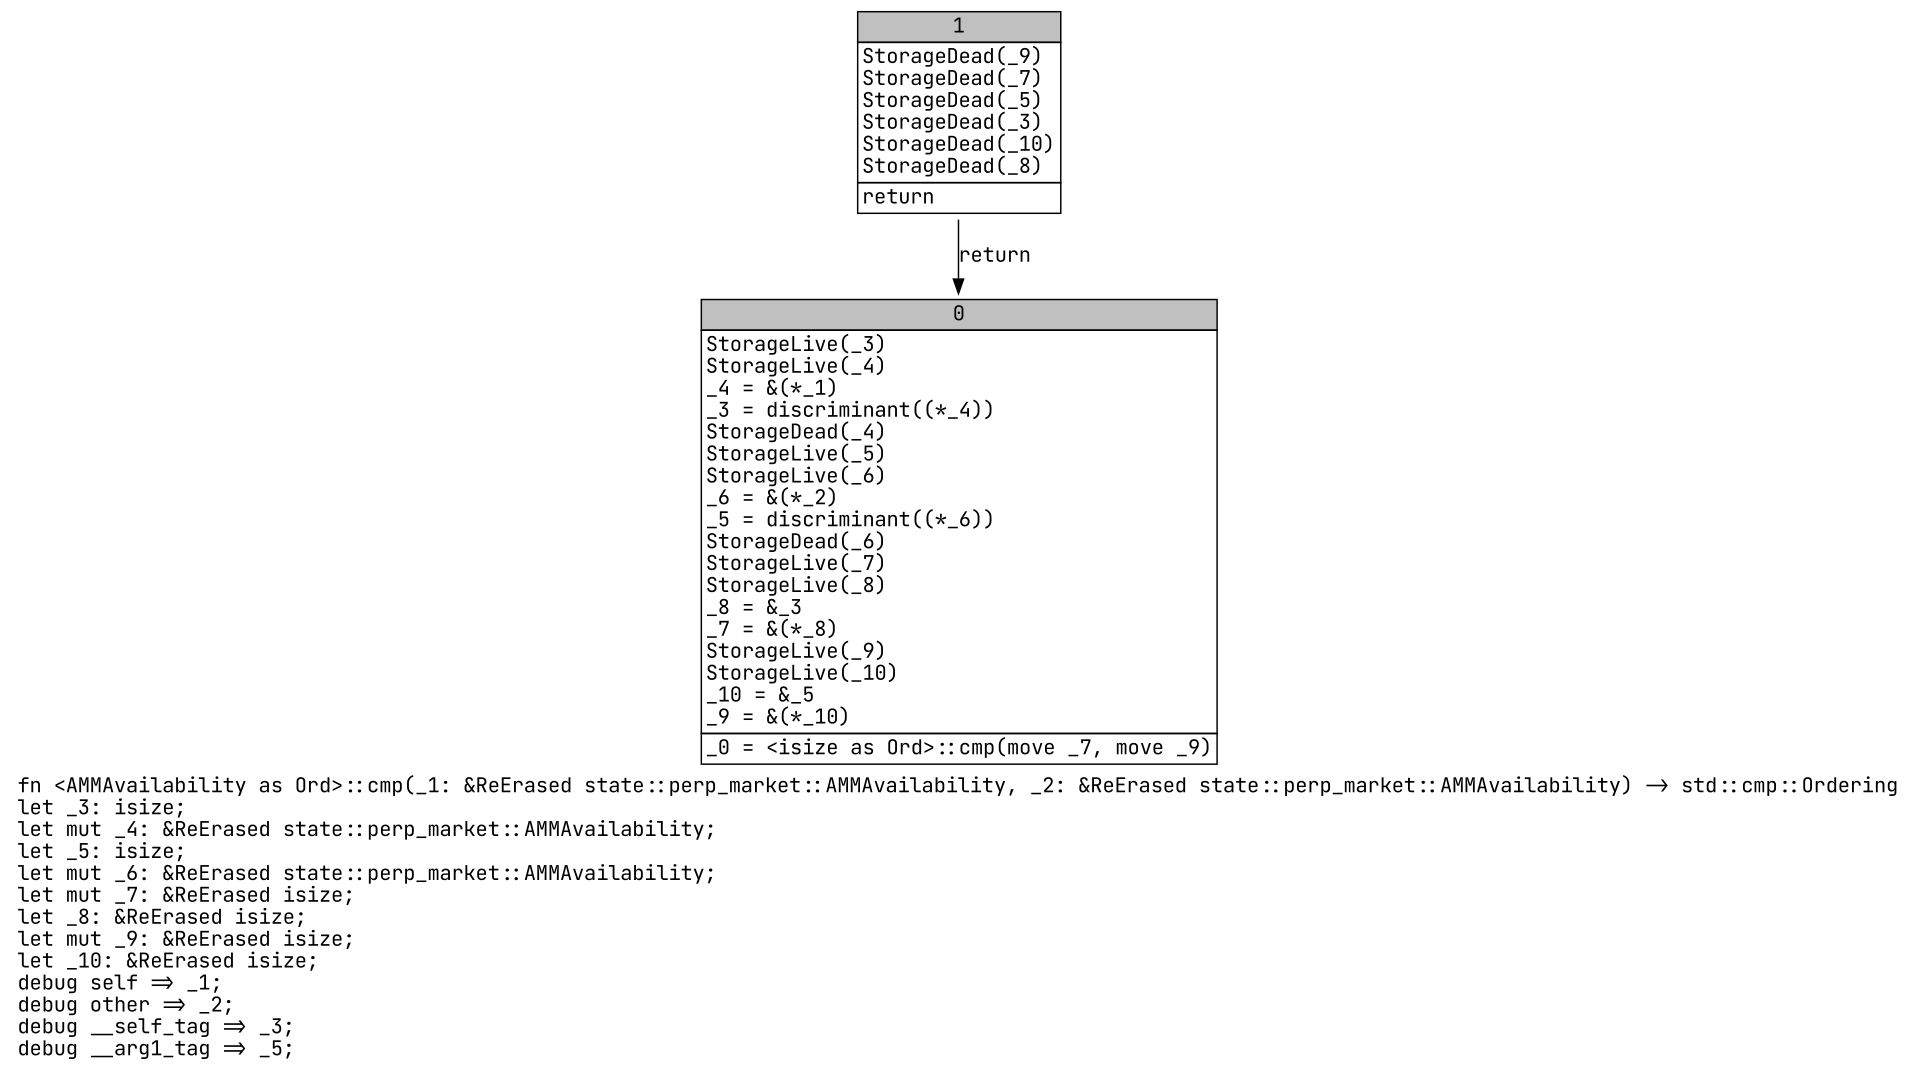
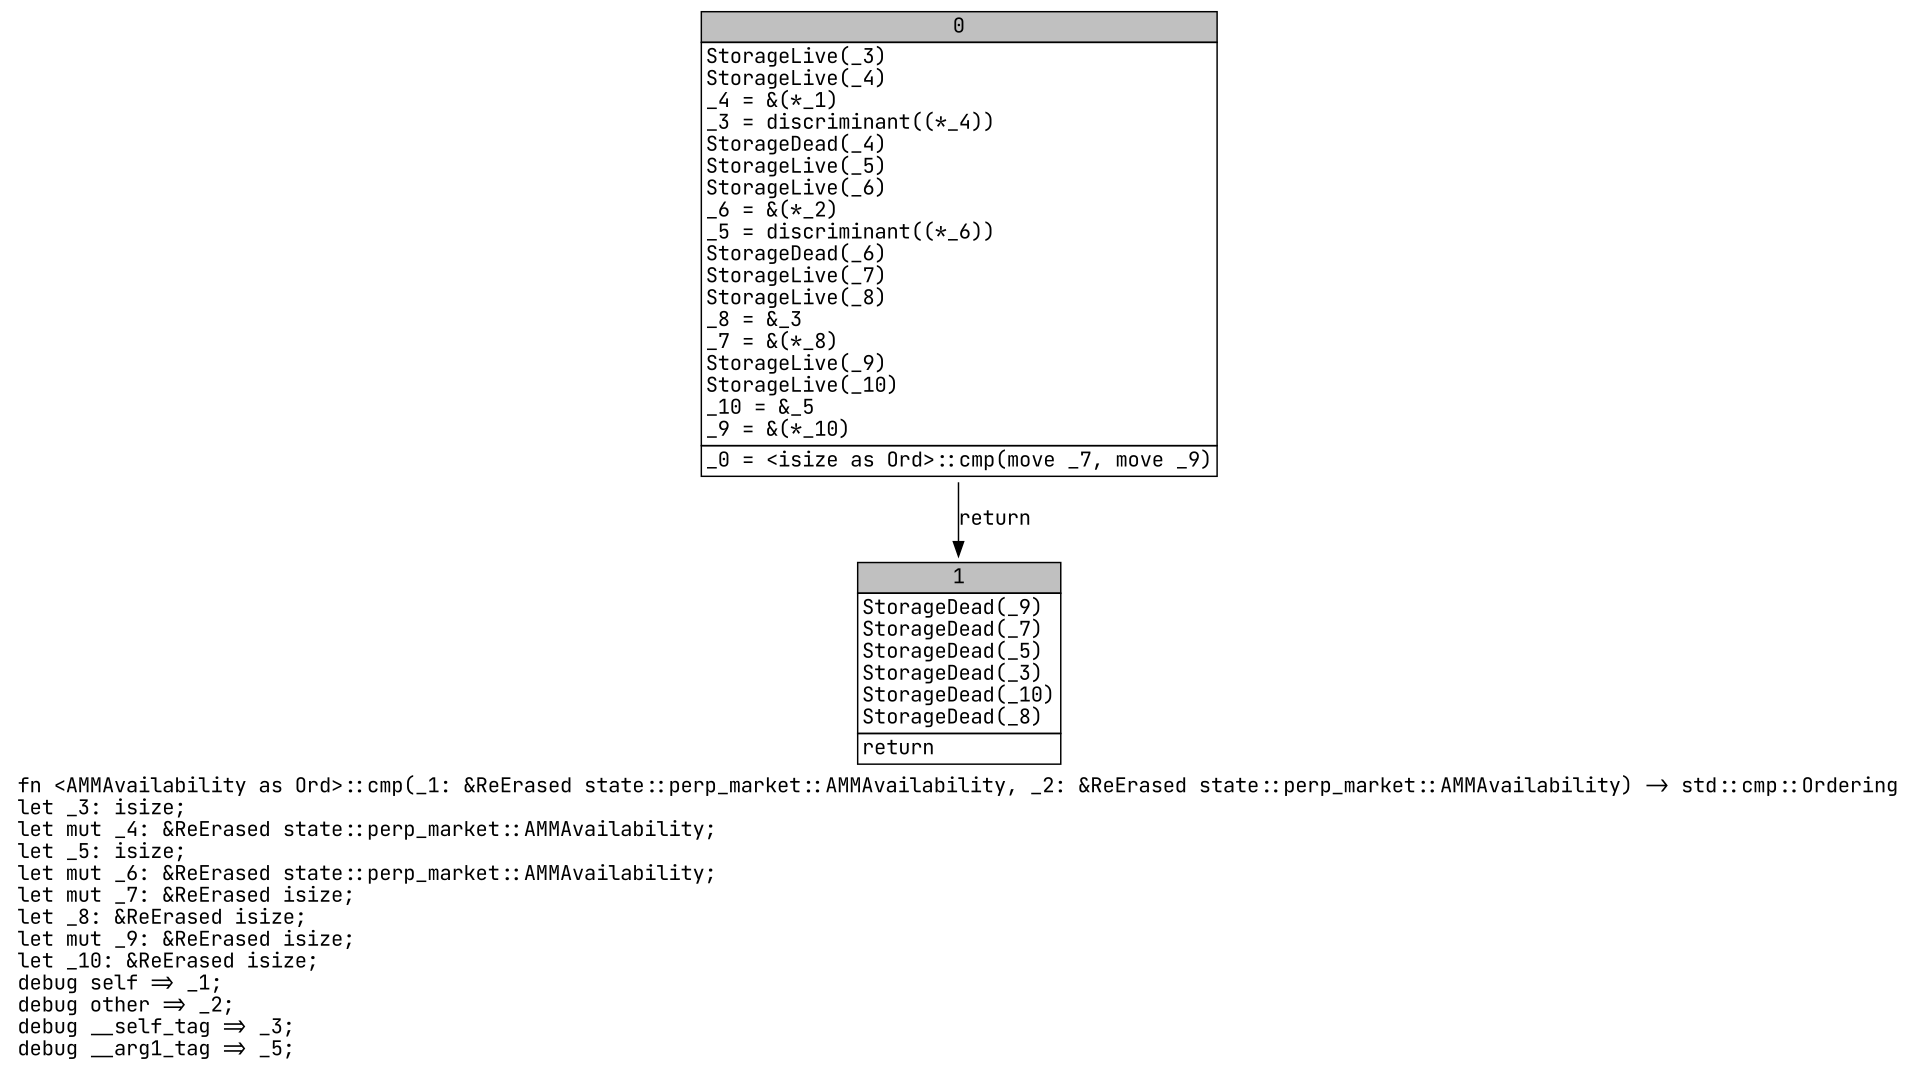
edge "1" -> "0": reversed
